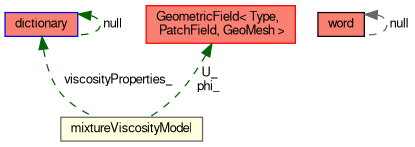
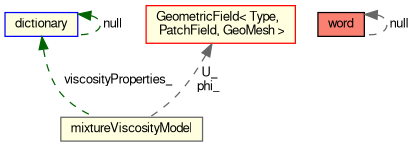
node "dictionary": fillcolor salmon -> lightyellow
node "GeometricField< Type, PatchField, GeoMesh >": fillcolor salmon -> lightyellow
edge "mixtureViscosityModel" -> "GeometricField< Type, PatchField, GeoMesh >": color darkgreen -> gray40
